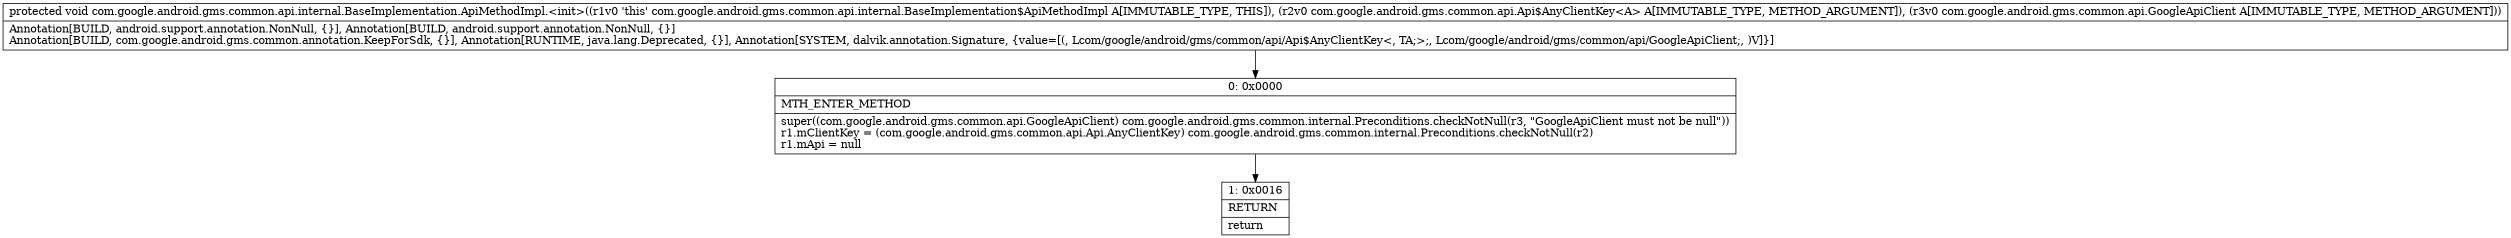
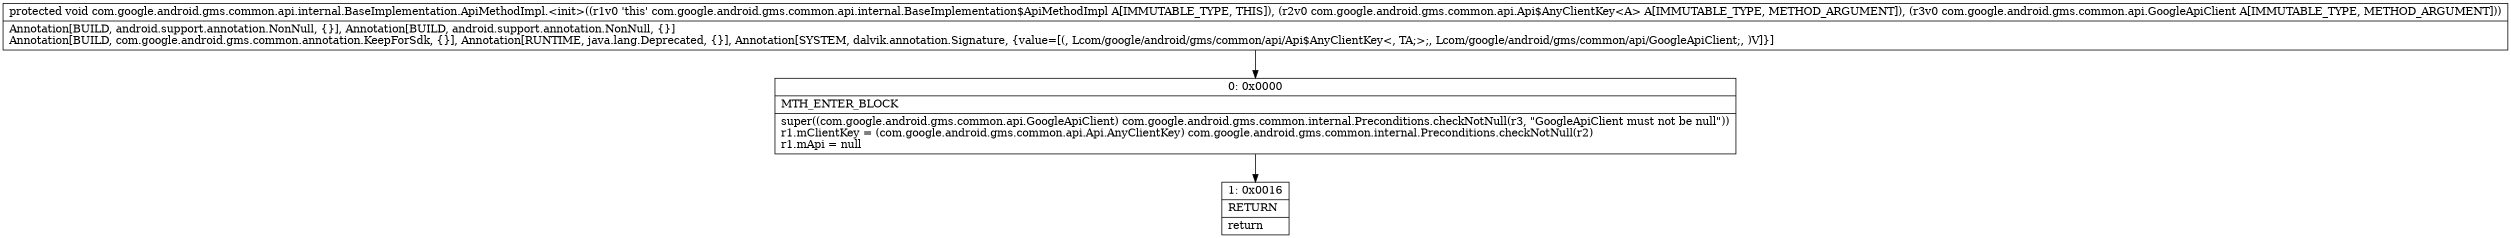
node "0: 0x0000": text "MTH_ENTER_METHOD" -> "MTH_ENTER_BLOCK"
